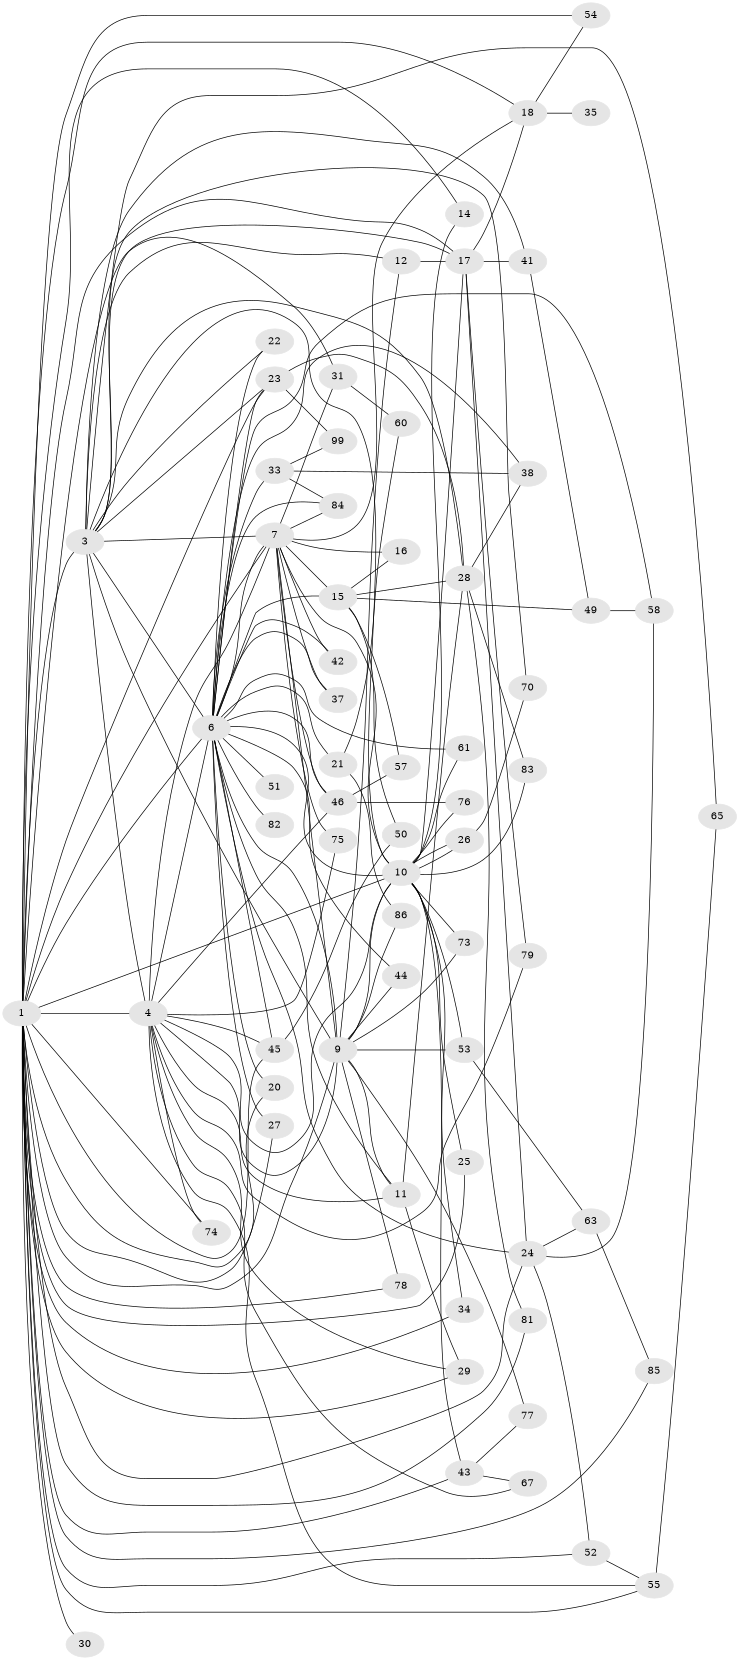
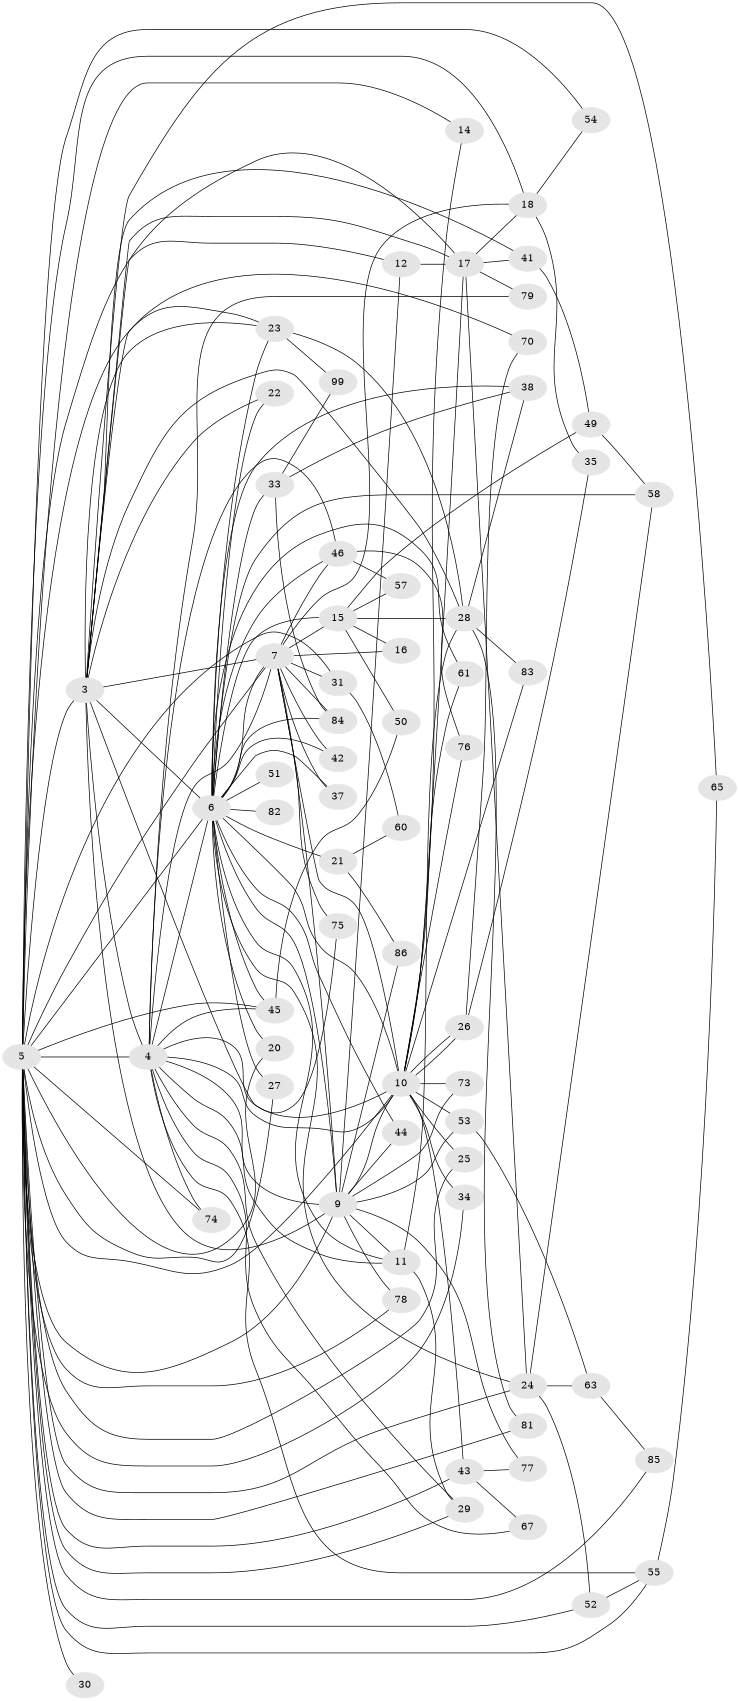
edge "35" -- "26": added
node "1": label "1" -> "5"
